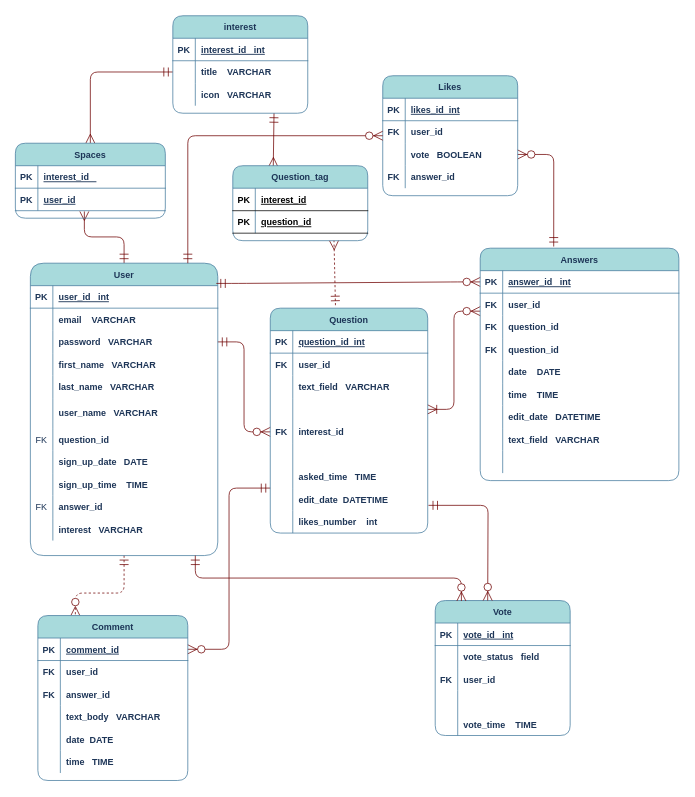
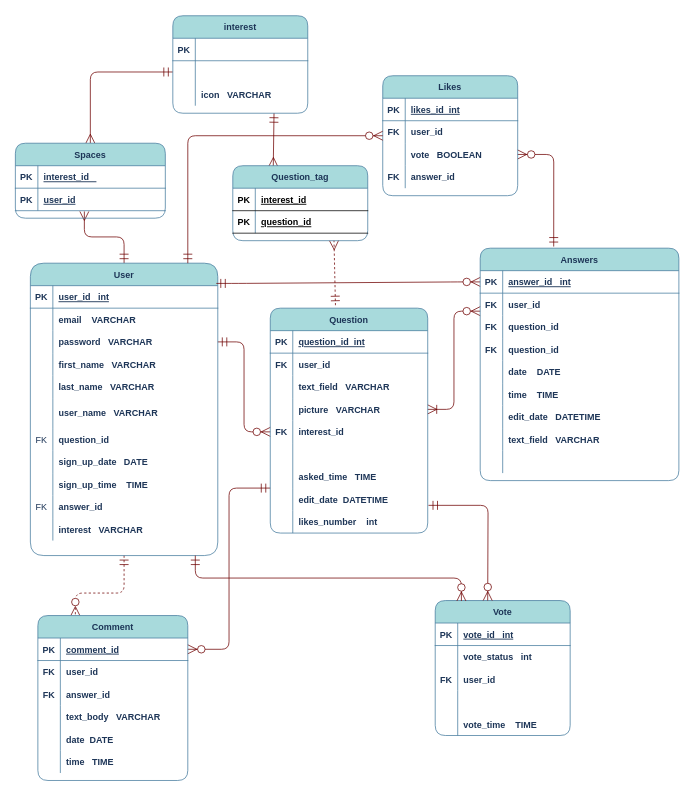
node "interest_id int": removed
node "title VARCHAR": removed
node "picture VARCHAR": added
node "vote_status field": label "vote_status field" -> "vote_status int"
